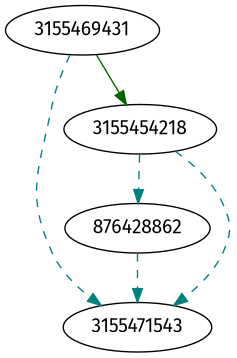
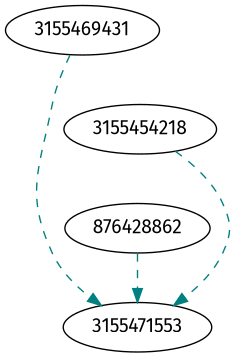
edge "3155469431" -> "3155454218": removed
edge "3155454218" -> "876428862": removed
node "3155471543": label "3155471543" -> "3155471553"
